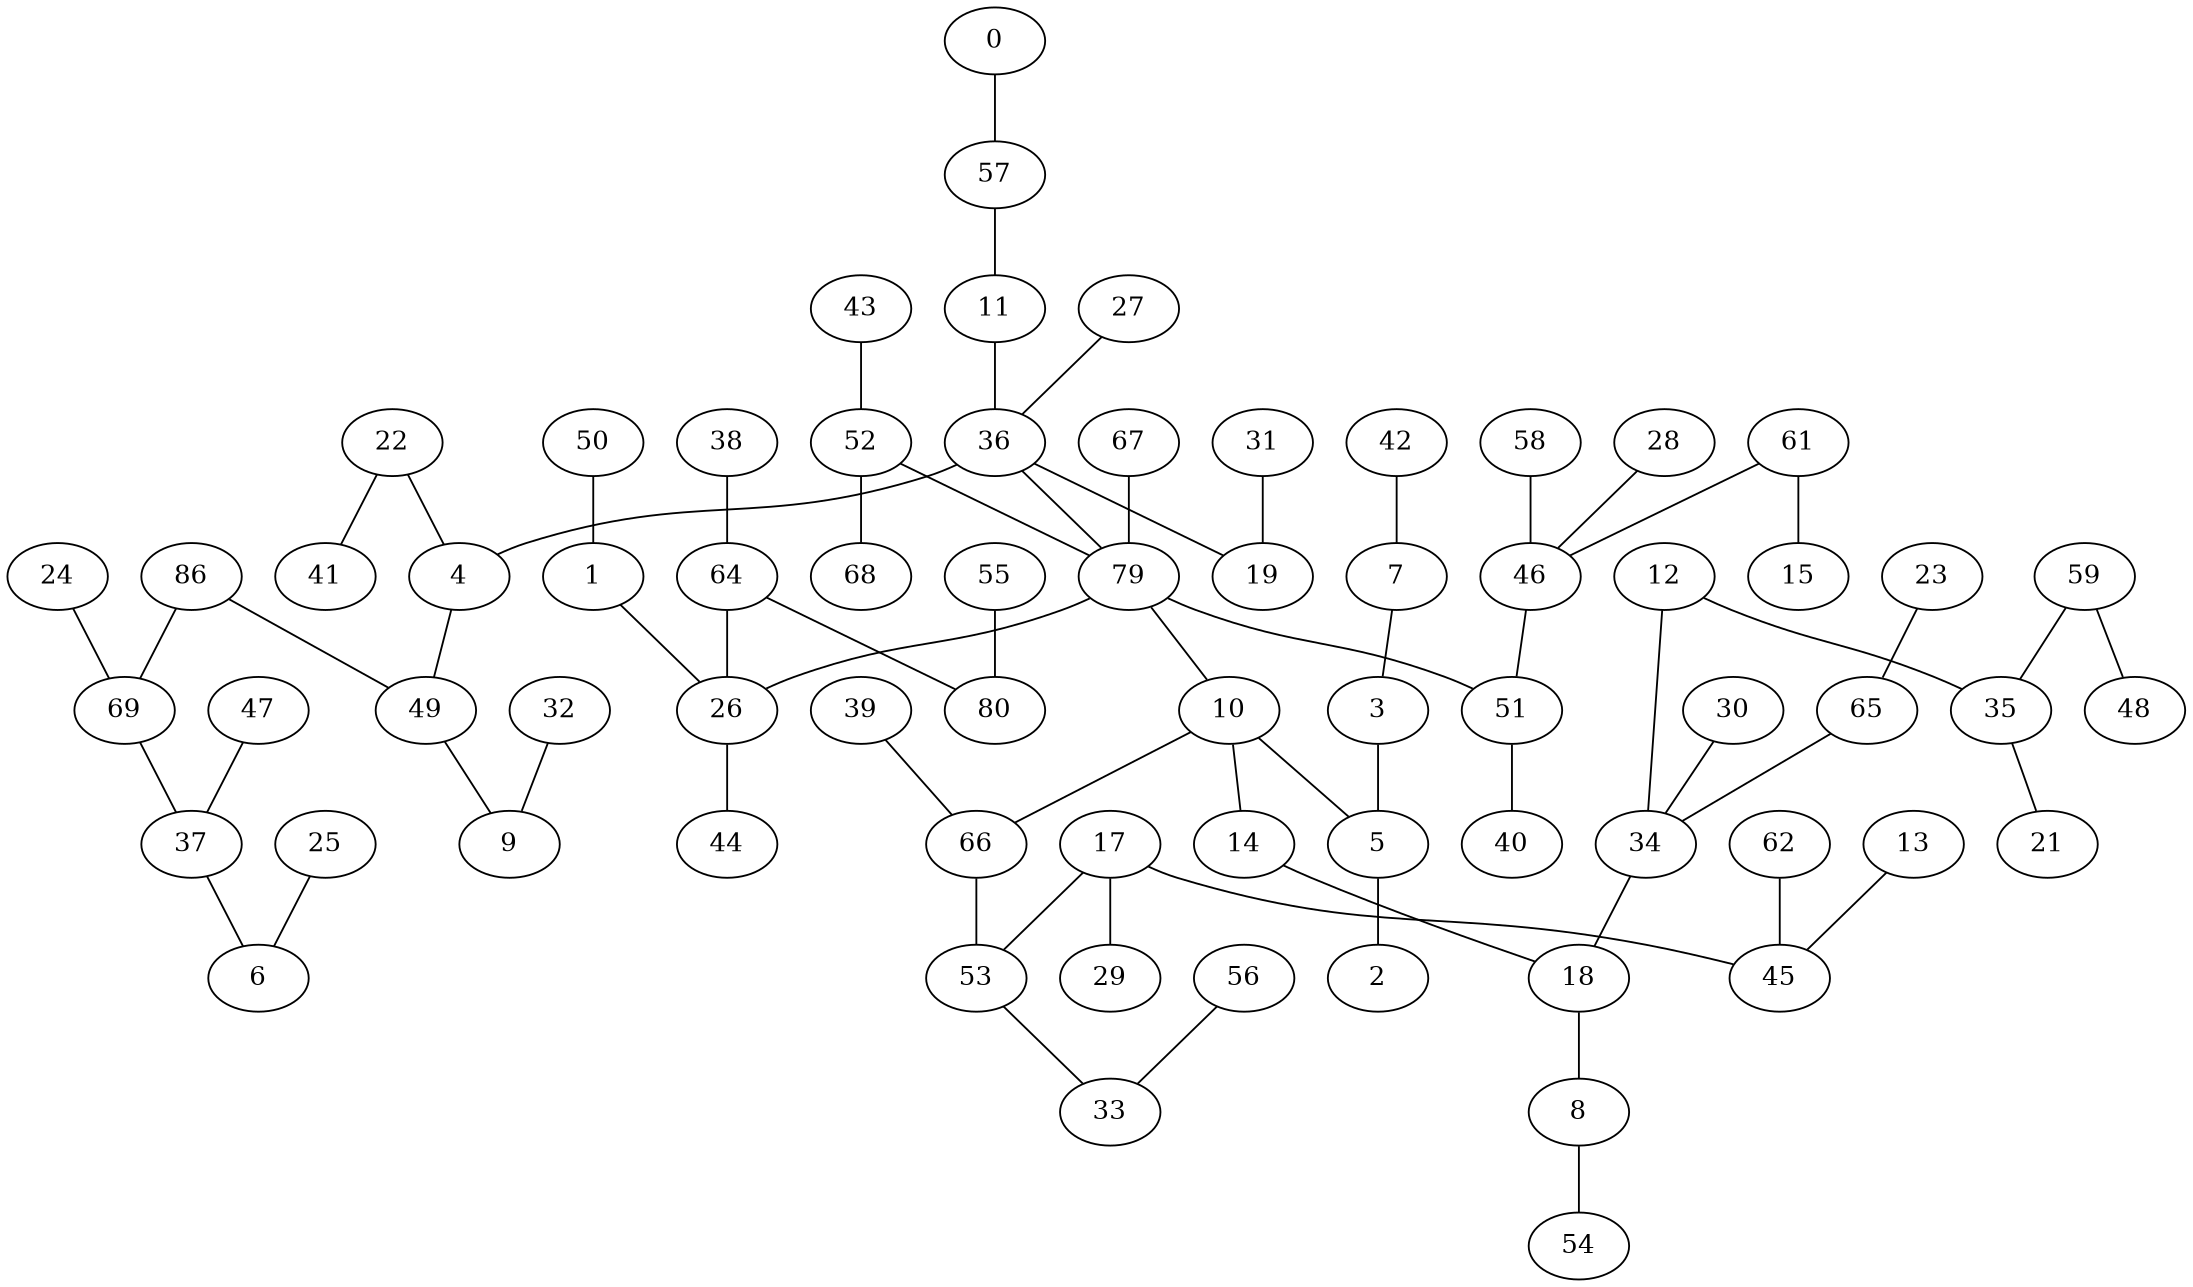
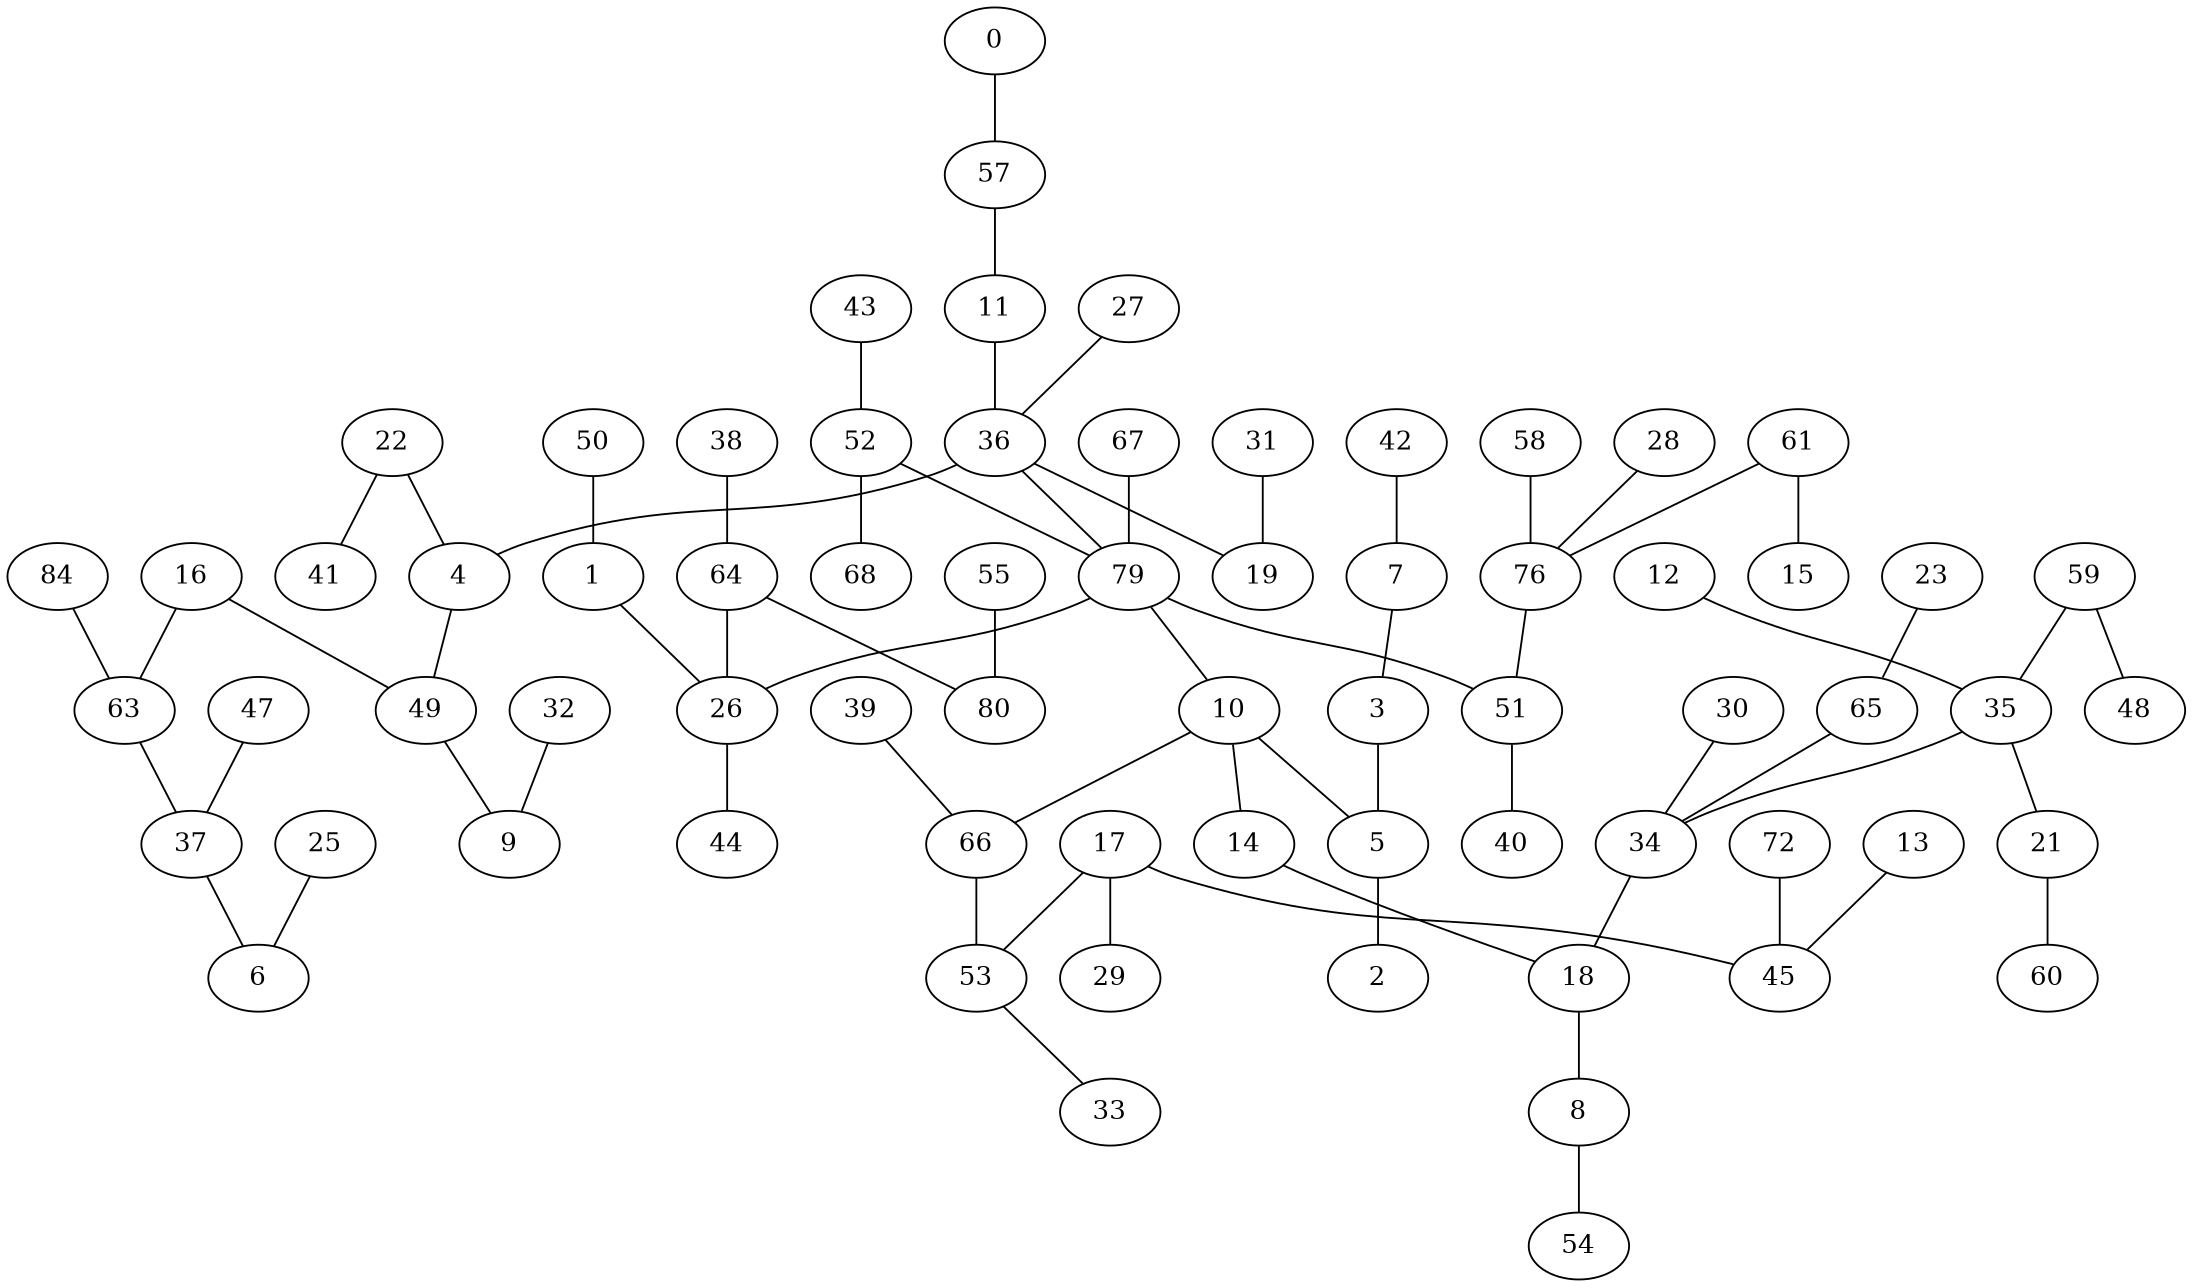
node "24": label "24" -> "84"
node "86": label "86" -> "16"
node "46": label "46" -> "76"
node "69": label "69" -> "63"
edge "12" -- "34": now "35" -- "34"
node "62": label "62" -> "72"
node "56": removed
node "60": added
